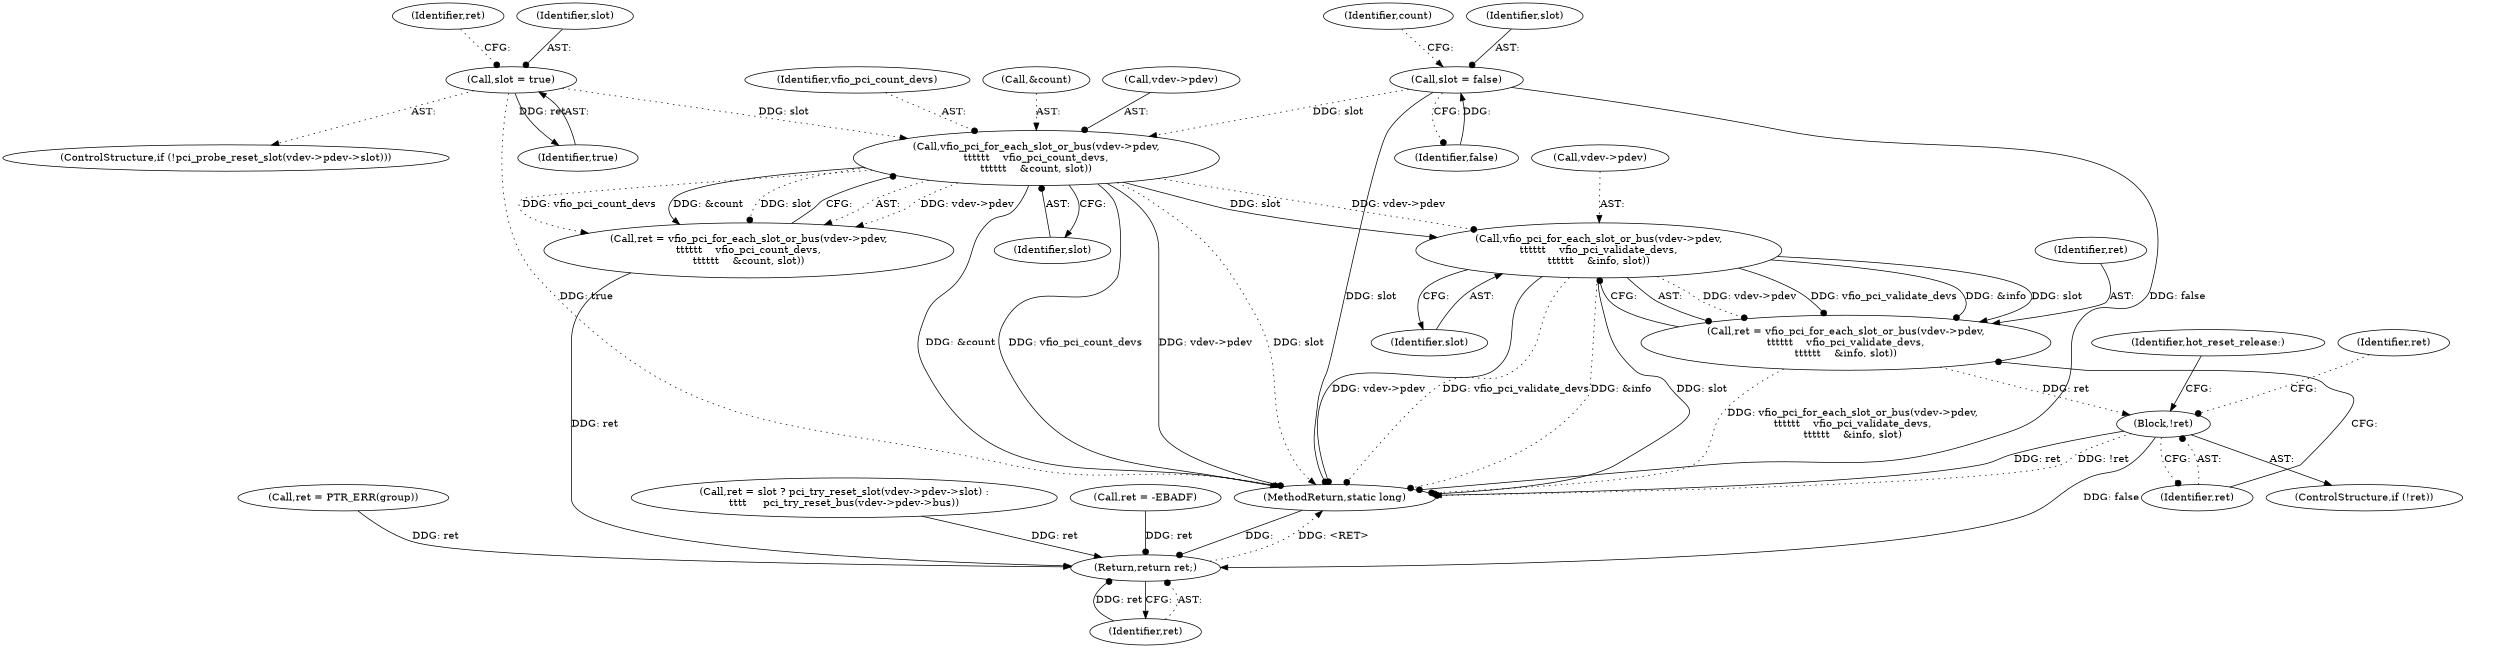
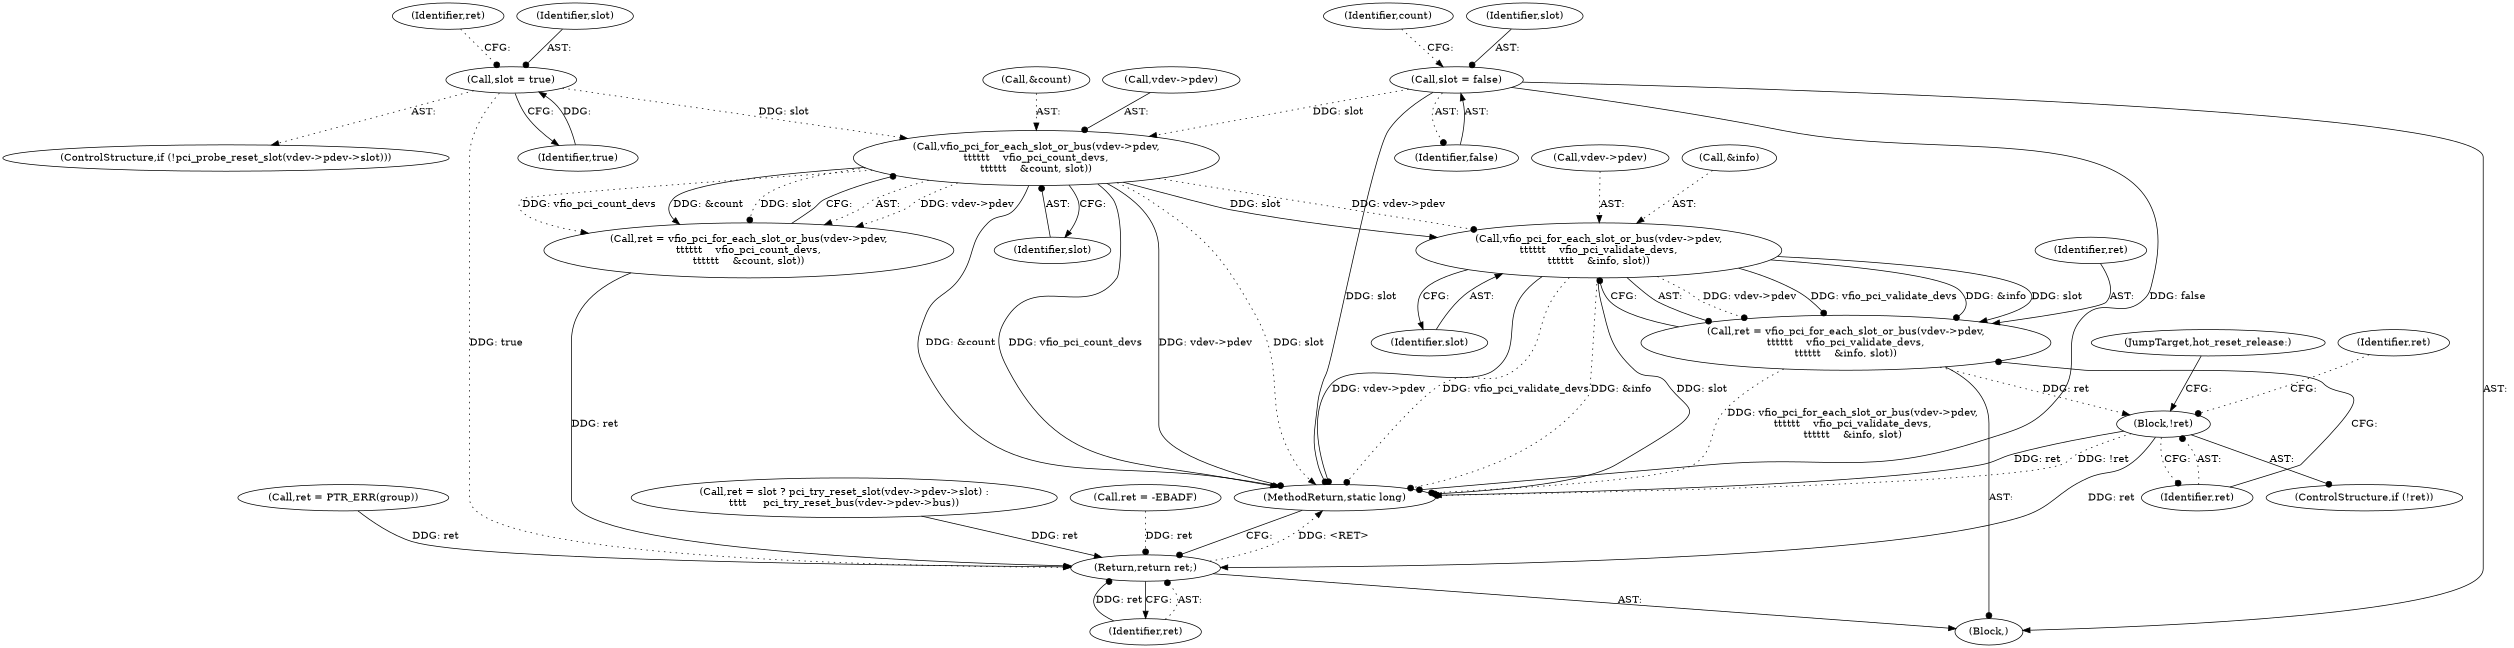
node "(Identifier,vfio_pci_count_devs)": removed
edge "(Call,slot = true)" -> "(Identifier,true)": label "DDG: ret" -> "CFG: "
edge "(Identifier,true)" -> "(Call,slot = true)": label "AST: " -> "DDG: "
edge "(Call,slot = false)" -> "(Identifier,false)": label "CFG: " -> "AST: "
edge "(Identifier,false)" -> "(Call,slot = false)": label "DDG: " -> "AST: "
node "(Call,&info)": added
node "(Identifier,hot_reset_release:)": label "(Identifier,hot_reset_release:)" -> "(JumpTarget,hot_reset_release:)"
edge "(Call,slot = true)" -> "(MethodReturn,static long)": now "(Call,slot = true)" -> "(Return,return ret;)"
edge "(Block,!ret)" -> "(ControlStructure,if (!ret))": arrowhead normal -> dot
edge "(Block,!ret)" -> "(Return,return ret;)": label "DDG: false" -> "DDG: ret"
edge "(Call,ret = -EBADF)" -> "(Return,return ret;)": style solid -> dotted
edge "(MethodReturn,static long)" -> "(Return,return ret;)": label "DDG: " -> "CFG: "
node "(Block,)": added
